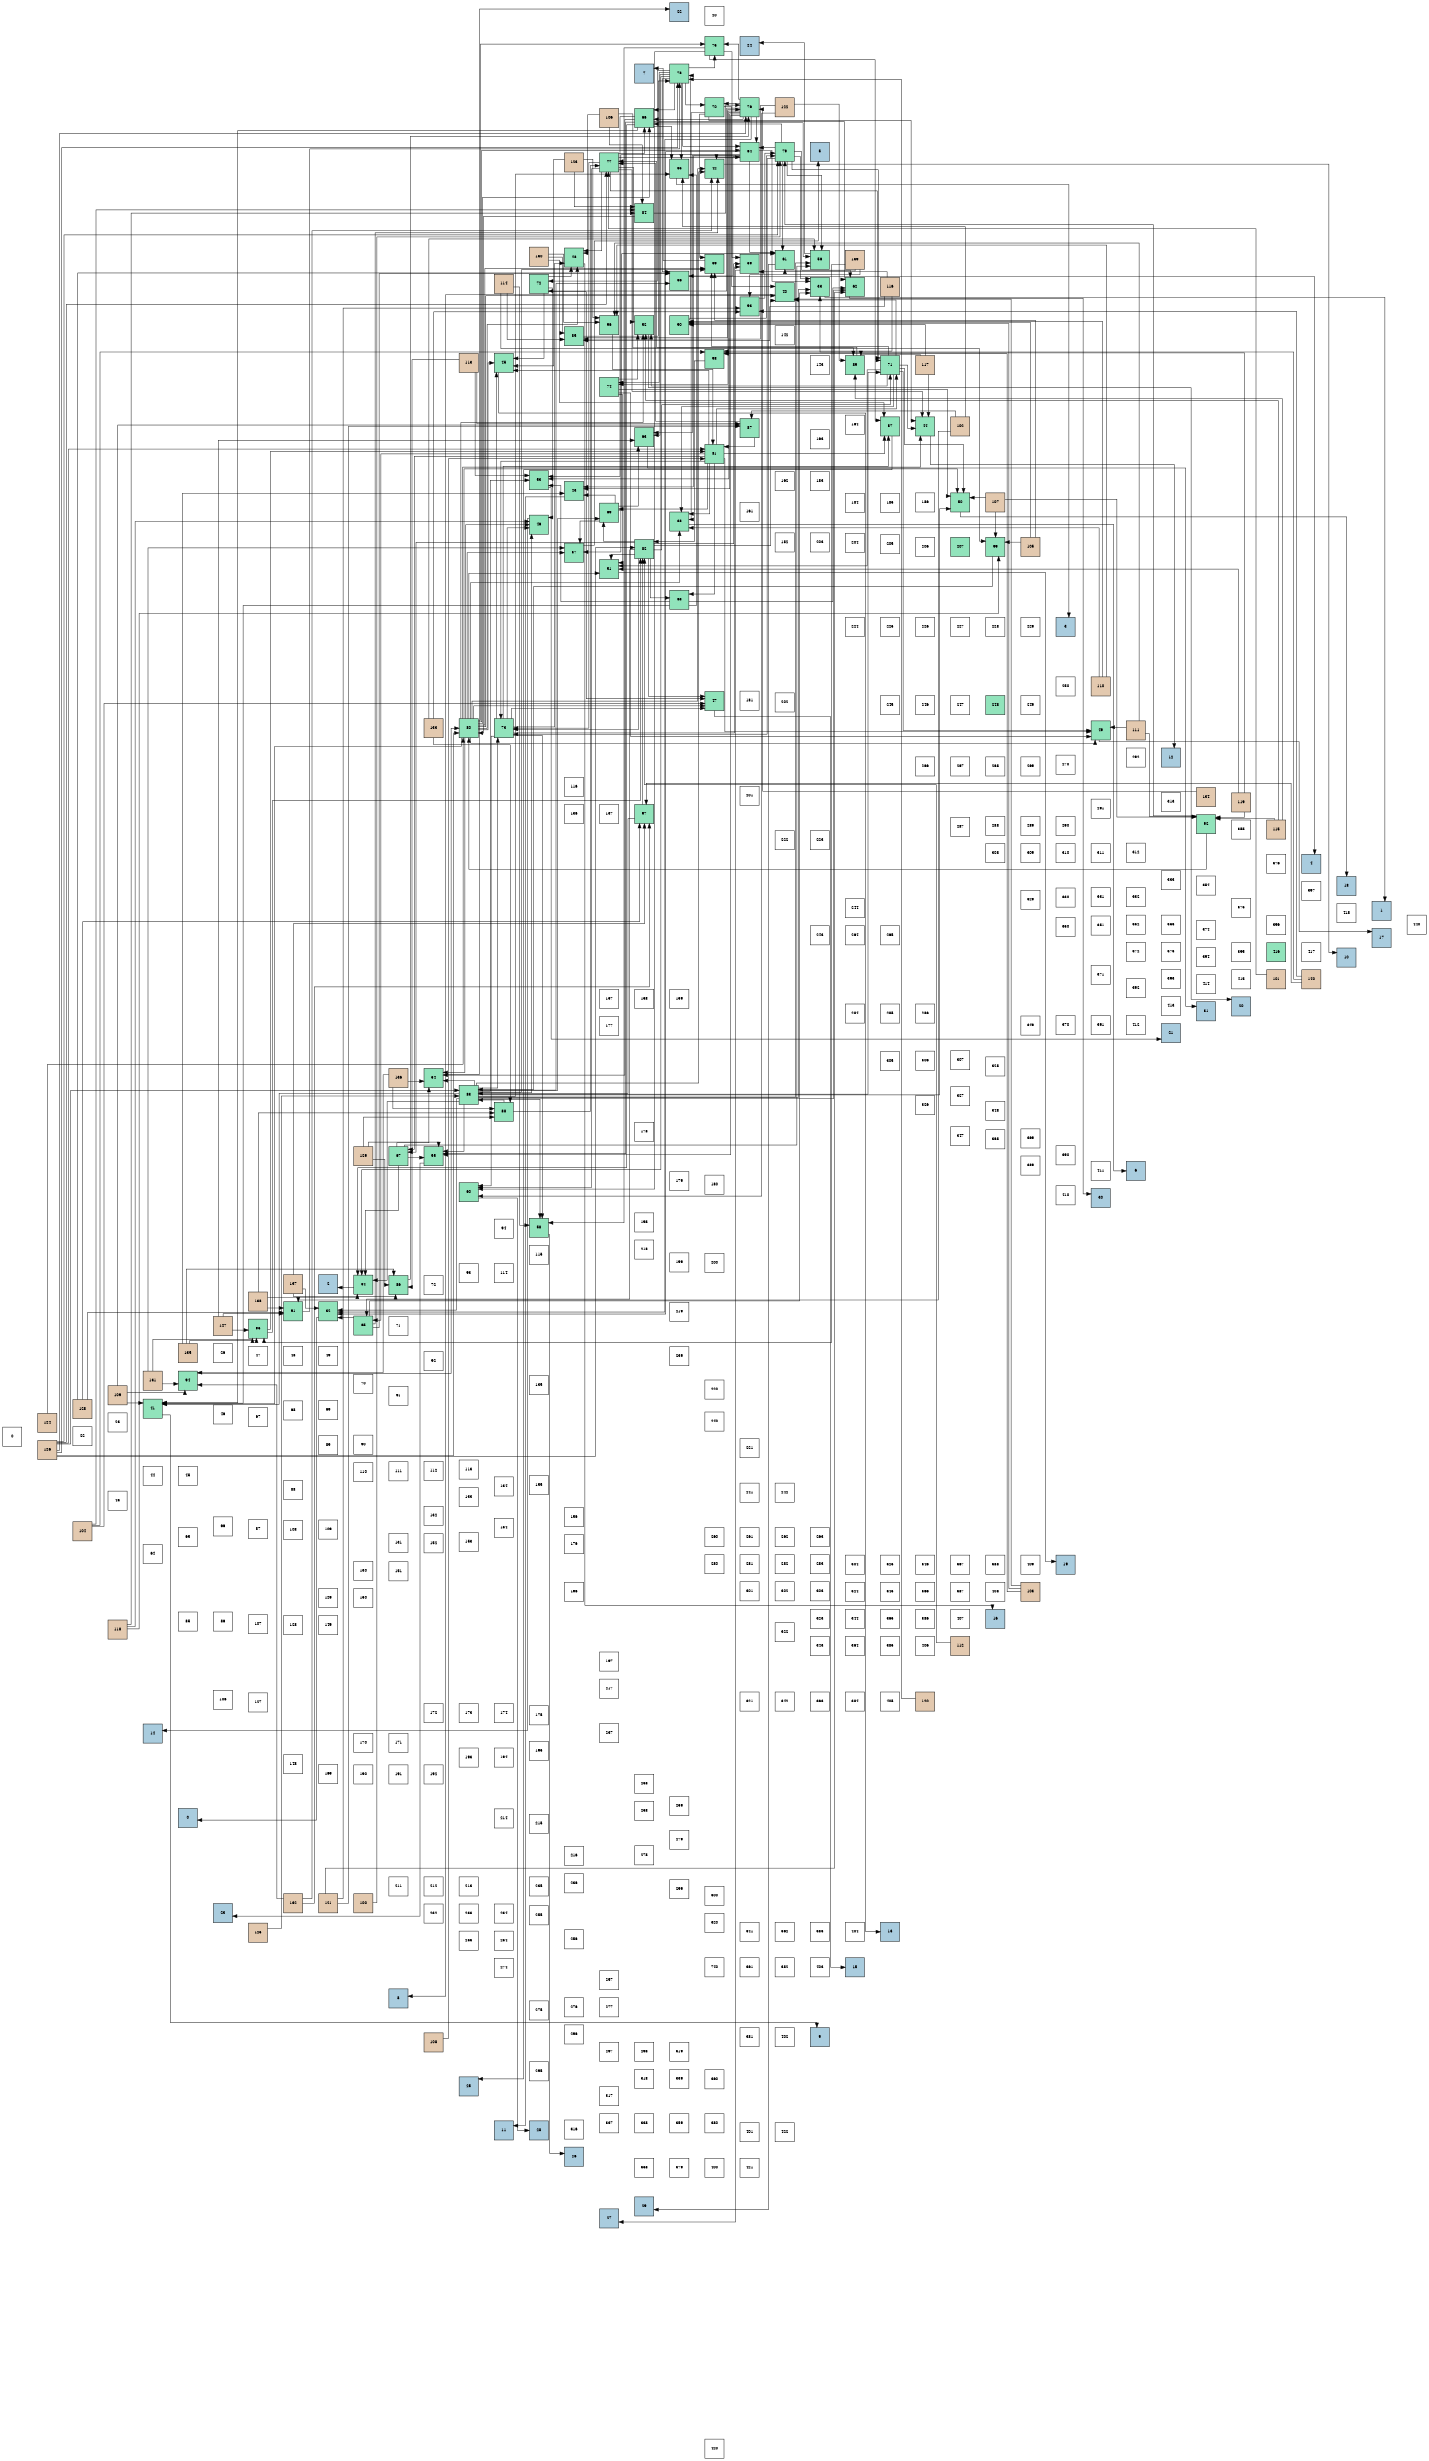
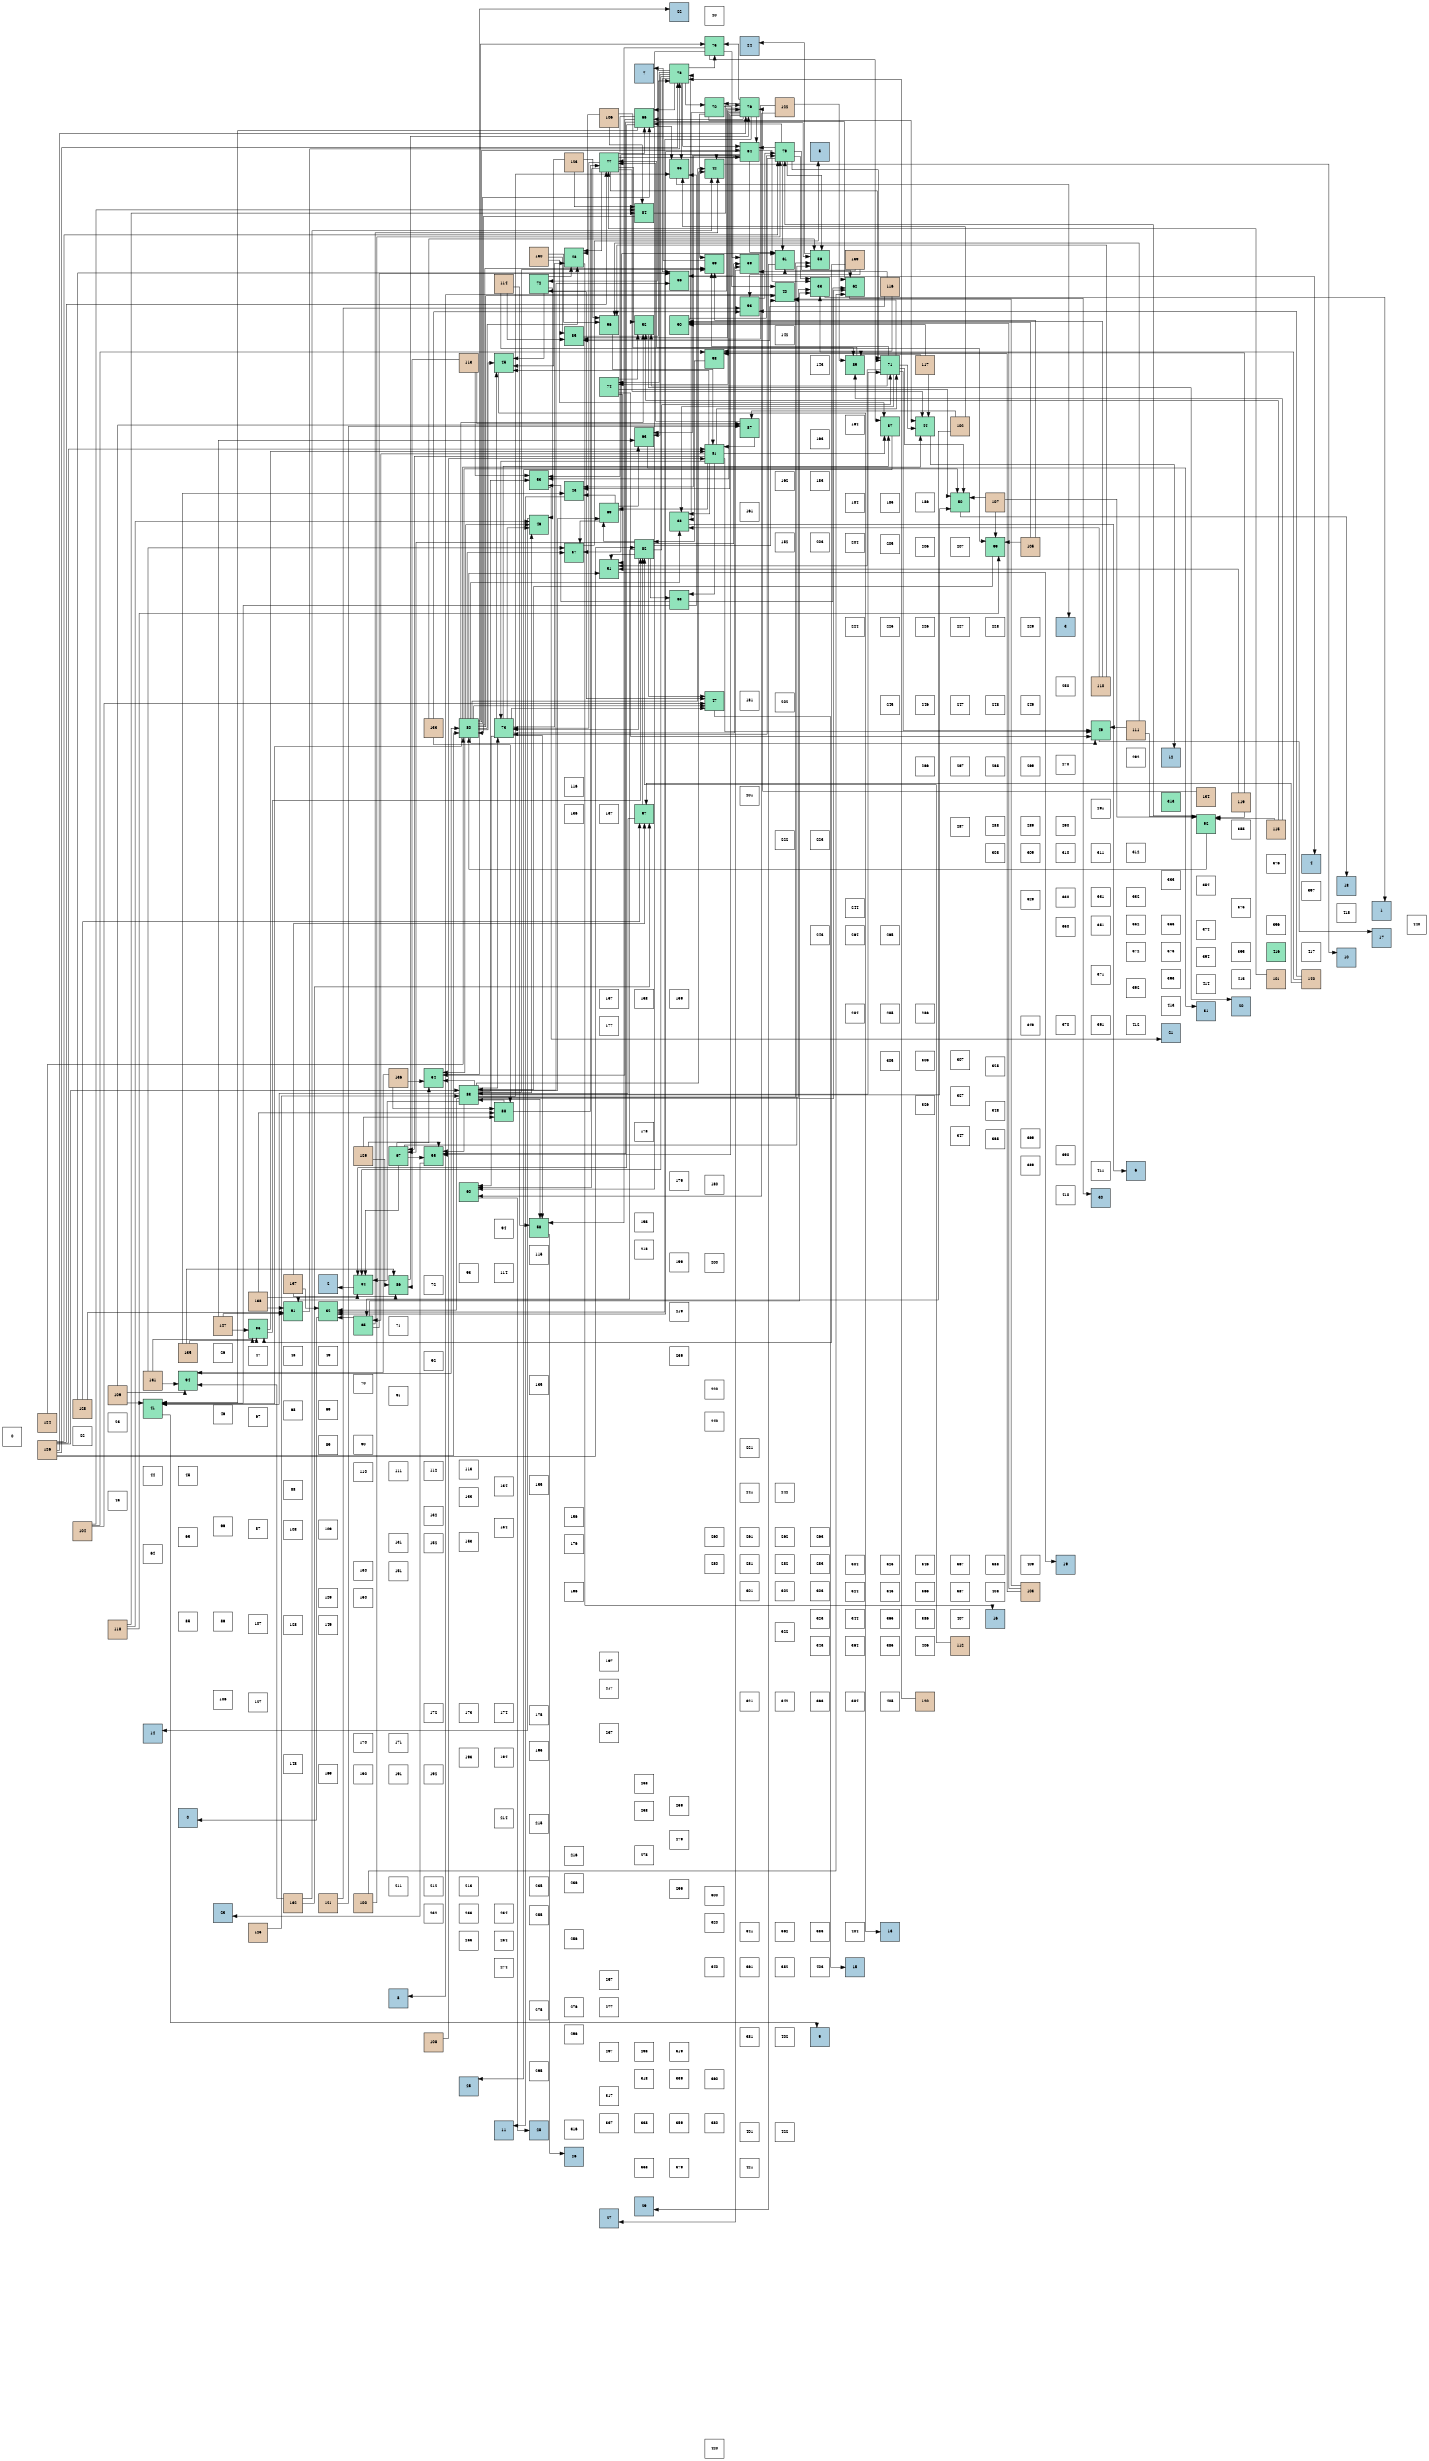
node "207": fillcolor #91e3bb -> #ffffff
node "248": fillcolor #91e3bb -> #ffffff
node "313": fillcolor #ffffff -> #91e3bb
edge "121" -> "62": now "100" -> "62"
node "740": label "740" -> "340"
node "400": removed
